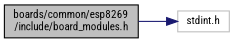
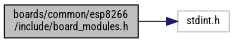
node "boards/common/esp8269 /include/board_modules.h": label "boards/common/esp8269 /include/board_modules.h" -> "boards/common/esp8266 /include/board_modules.h"
